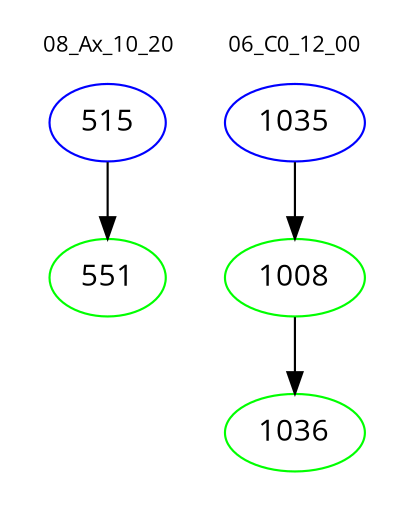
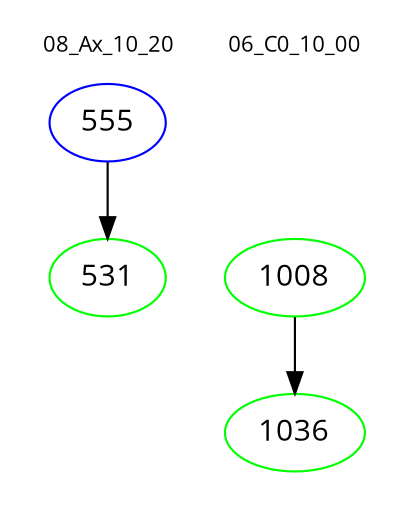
cluster "06_C0_12_00": label "06_C0_12_00" -> "06_C0_10_00"
node "515": label "515" -> "555"
node "1035": removed
node "551": label "551" -> "531"
